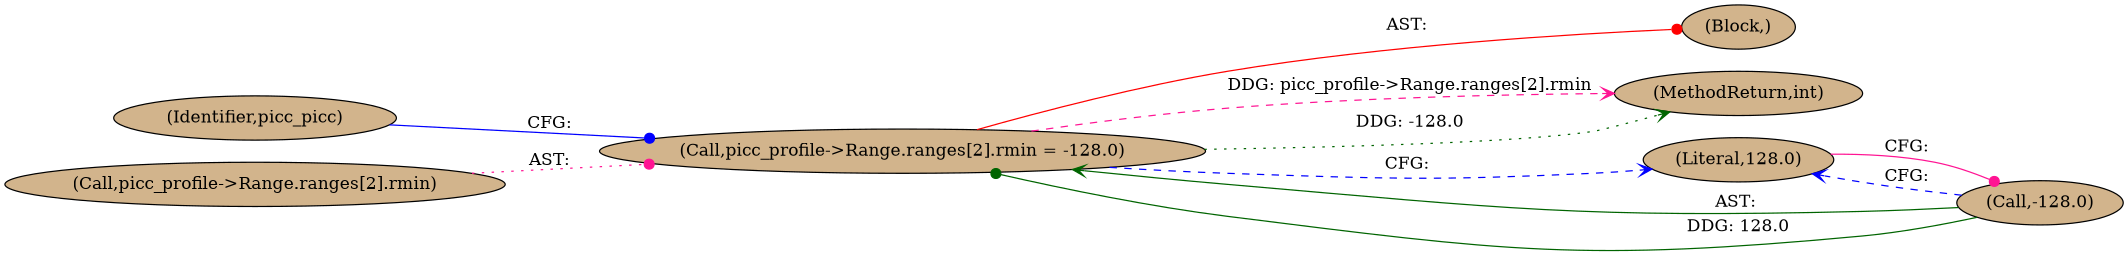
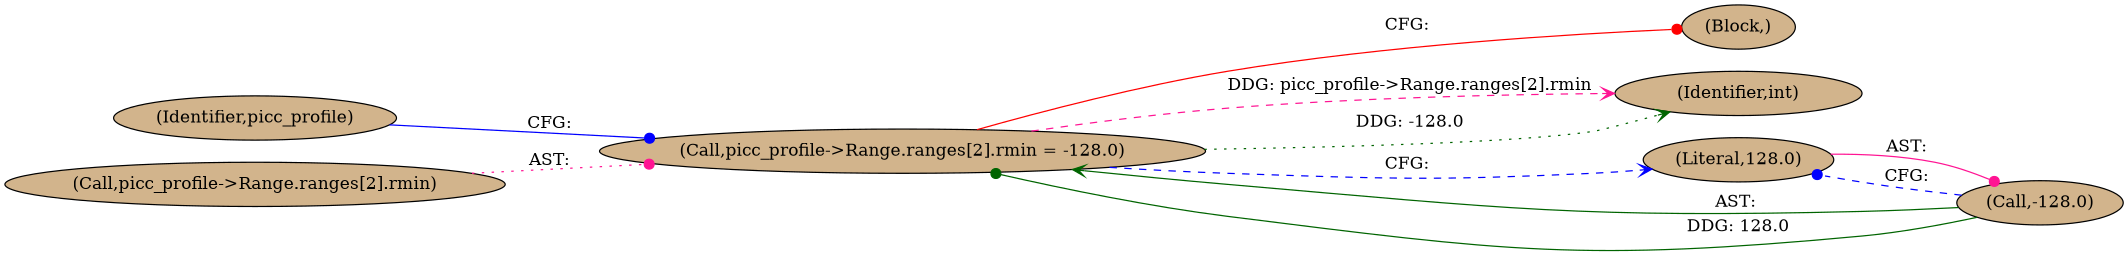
edge "(Call,picc_profile->Range.ranges[2].rmin = -128.0)" -> "(Block,)": label "AST: " -> "CFG: "
node "(MethodReturn,int)": label "(MethodReturn,int)" -> "(Identifier,int)"
node "(Identifier,picc_picc)": label "(Identifier,picc_picc)" -> "(Identifier,picc_profile)"
edge "(Literal,128.0)" -> "(Call,-128.0)": label "CFG: " -> "AST: "
edge "(Call,-128.0)" -> "(Literal,128.0)": arrowhead vee -> dot
